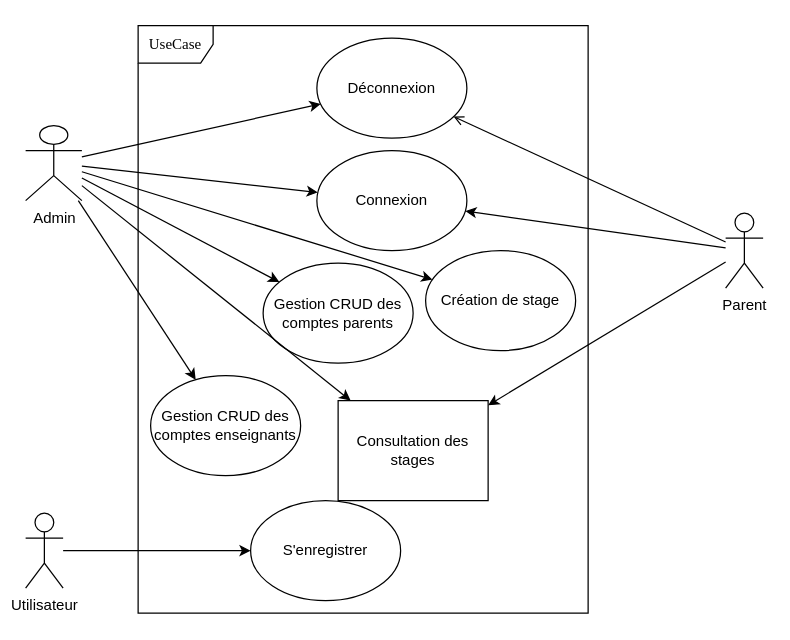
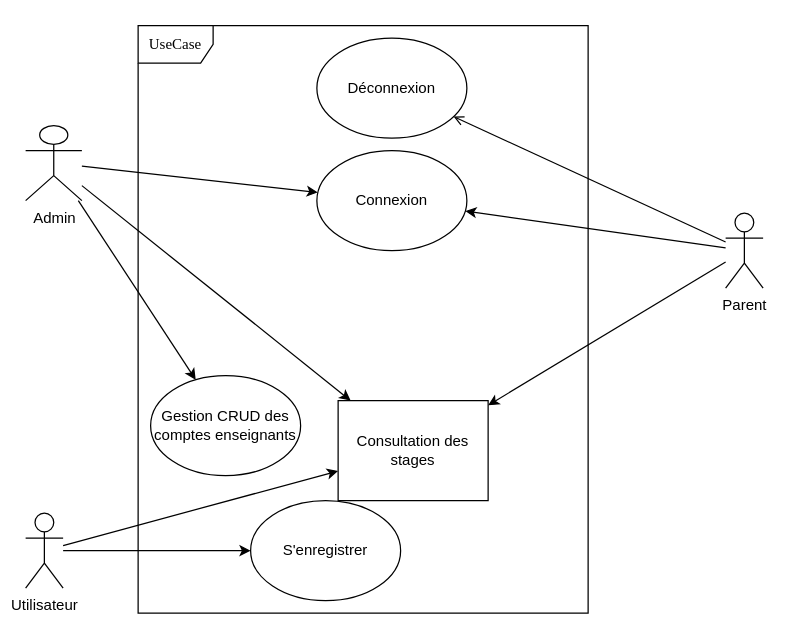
edge "Admin" -> "Déconnexion": removed
edge "Admin" -> "Création de stage": removed
edge "Admin" -> "Gestion CRUD des comptes parents": removed
node "Création de stage": removed
node "Gestion CRUD des comptes parents": removed
edge "Utilisateur" -> "Consultation des stages": added
